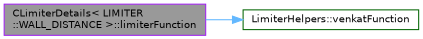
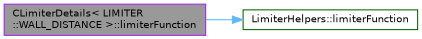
node "LimiterHelpers::venkatFunction": label "LimiterHelpers::venkatFunction" -> "LimiterHelpers::limiterFunction"
